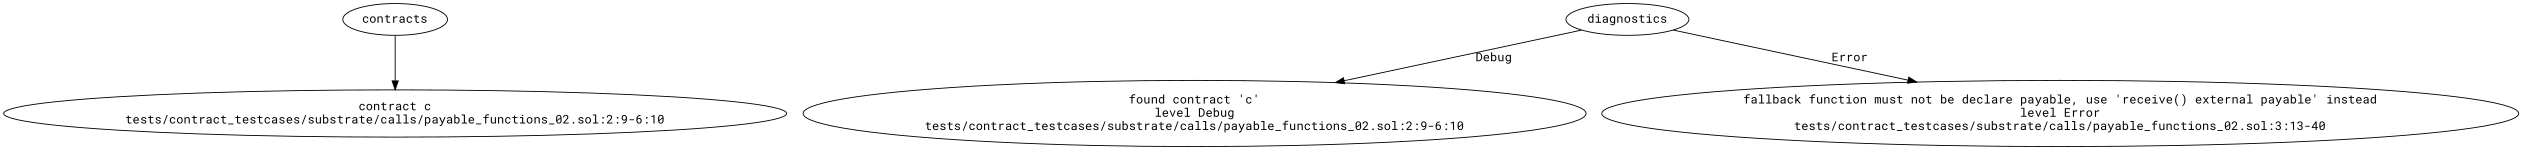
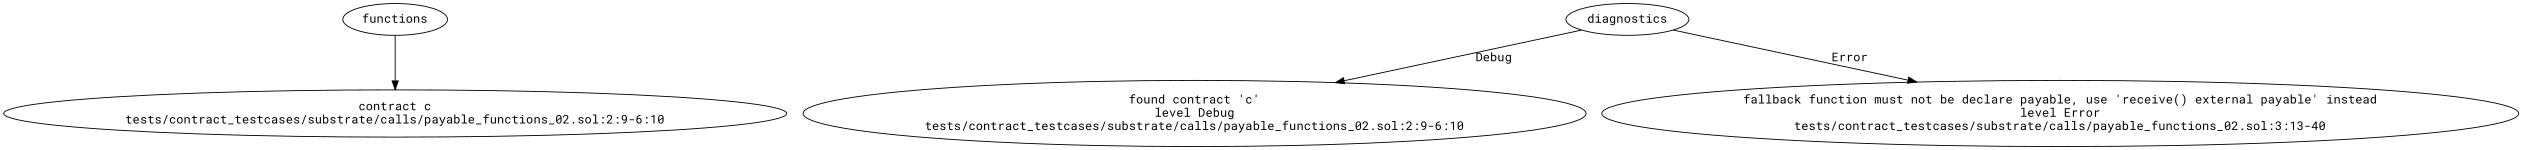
node "contracts": label "contracts" -> "functions"
